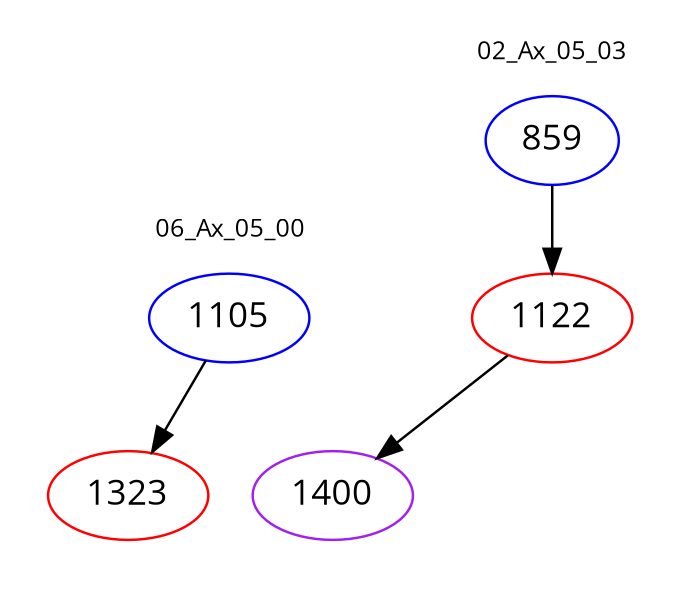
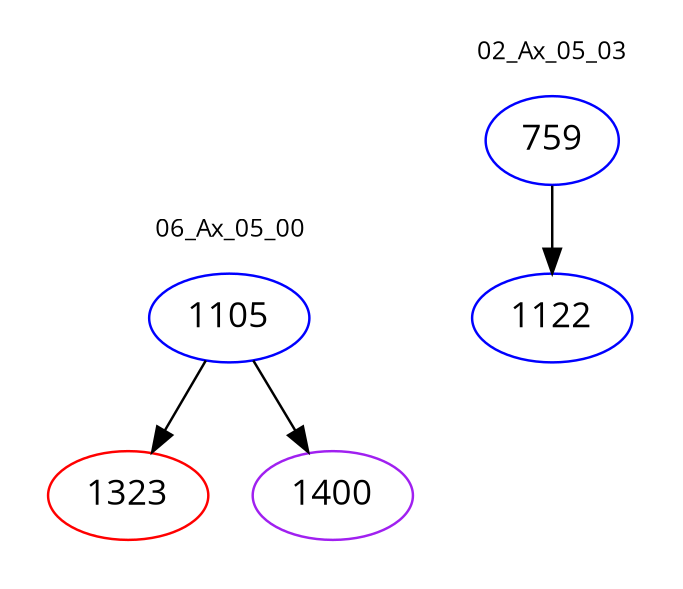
node "859": label "859" -> "759"
node "1122": color red -> blue
edge "1122" -> "1400": now "1105" -> "1400"
